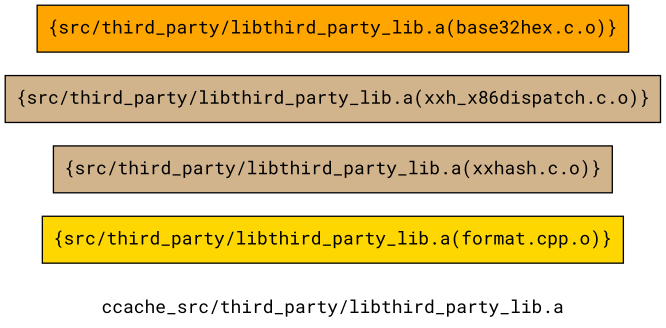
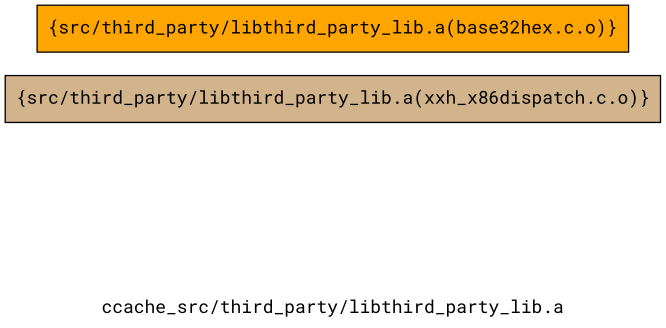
node "{src/third_party/libthird_party_lib.a(xxhash.c.o)}": removed
node "{src/third_party/libthird_party_lib.a(format.cpp.o)}": removed
